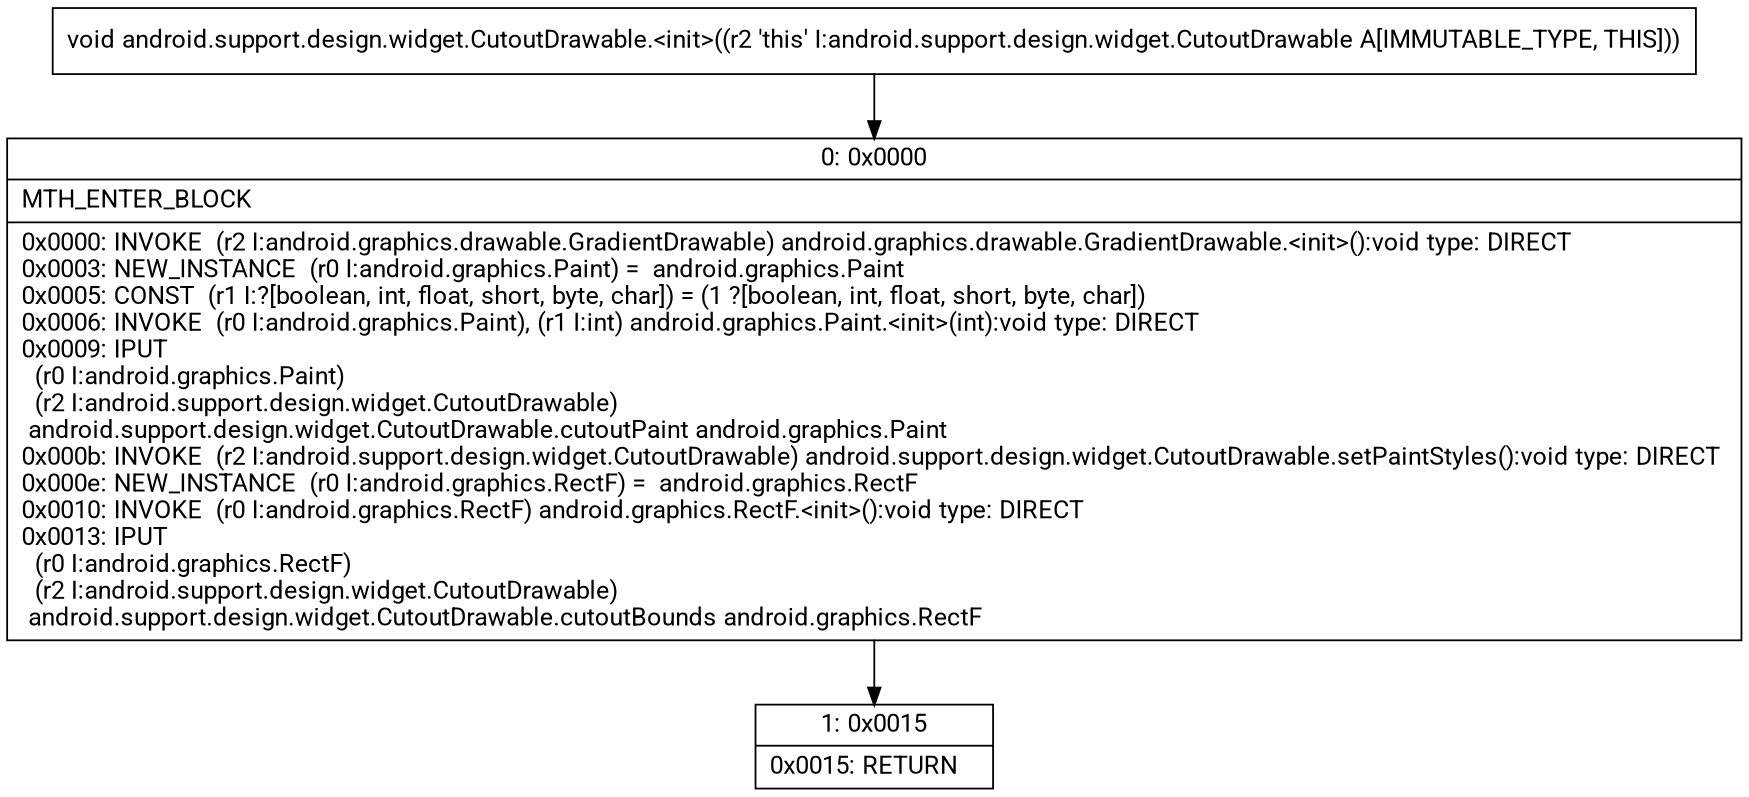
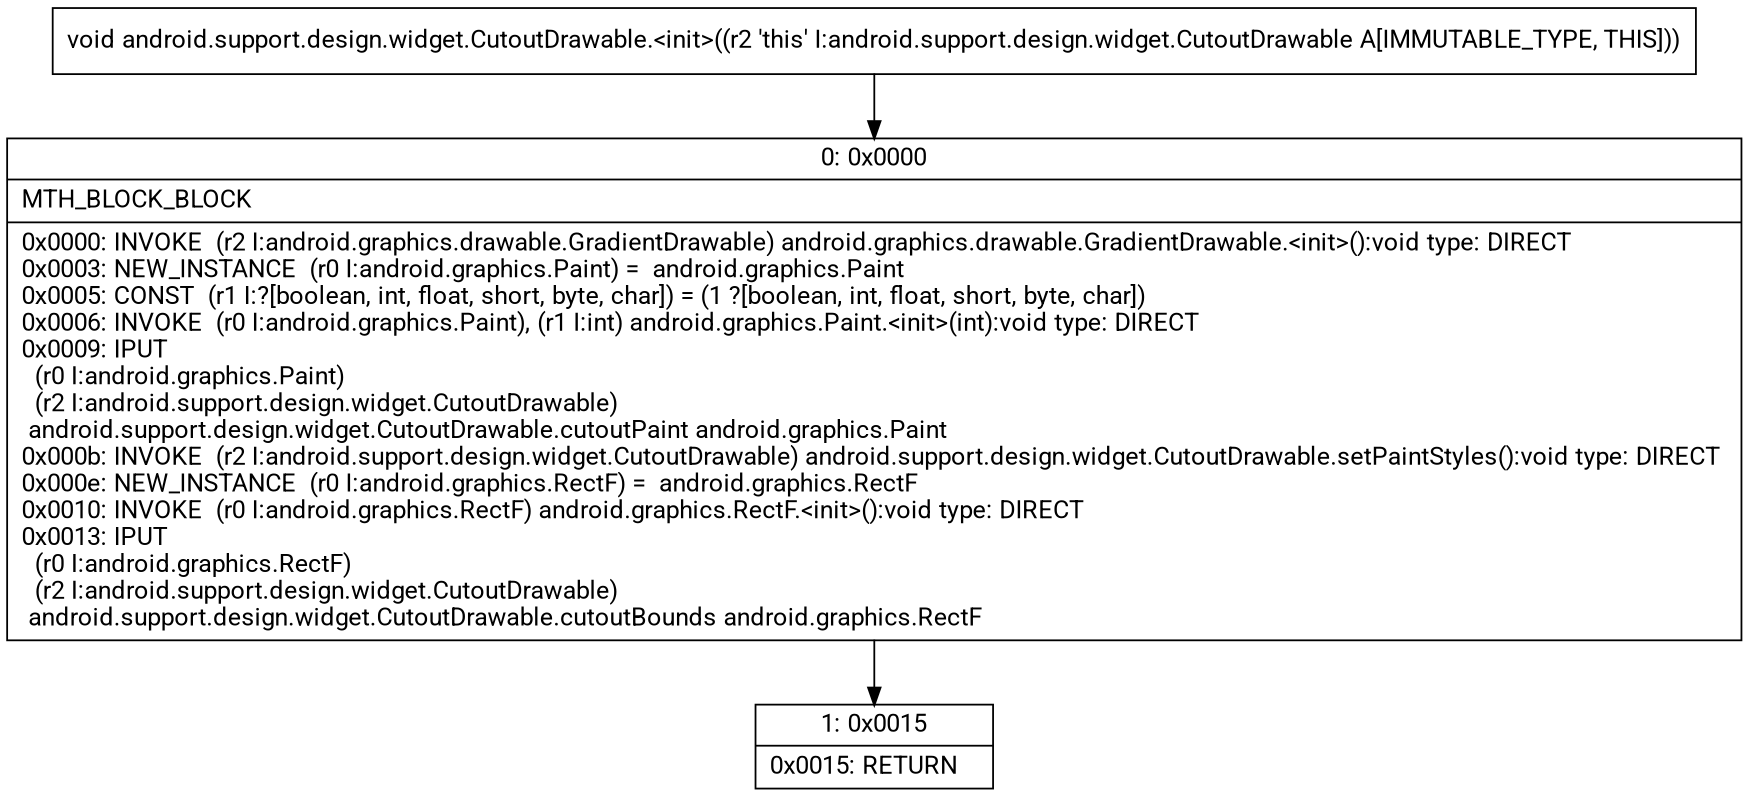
node "0: 0x0000": text "MTH_ENTER_BLOCK" -> "MTH_BLOCK_BLOCK"
